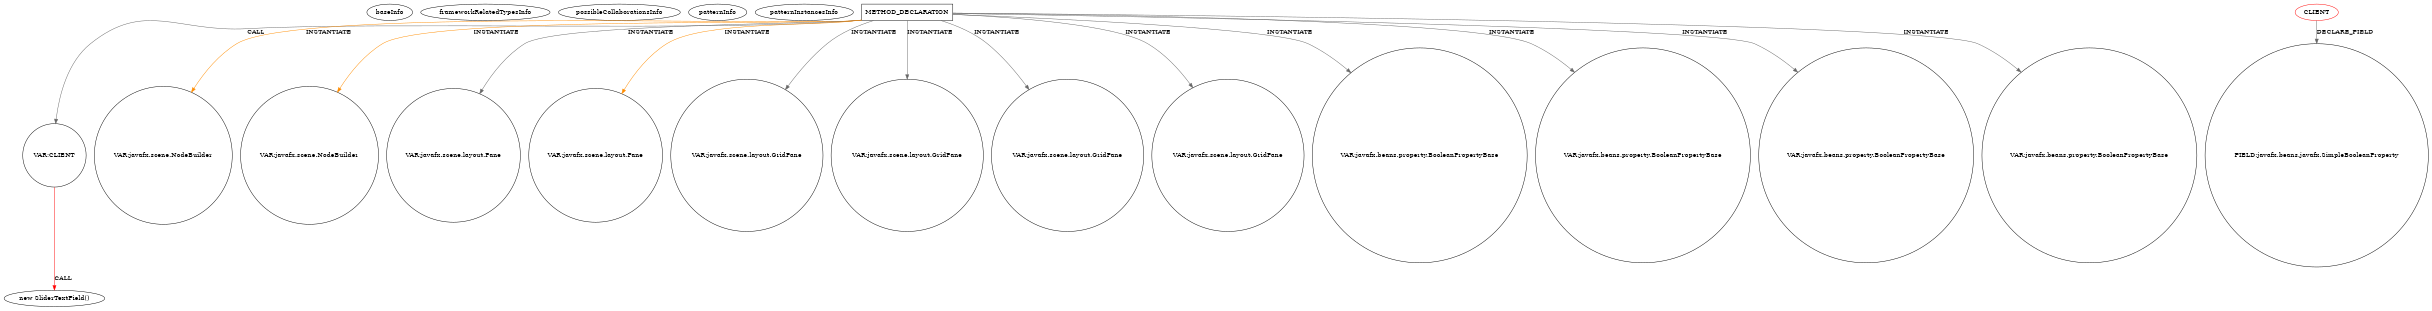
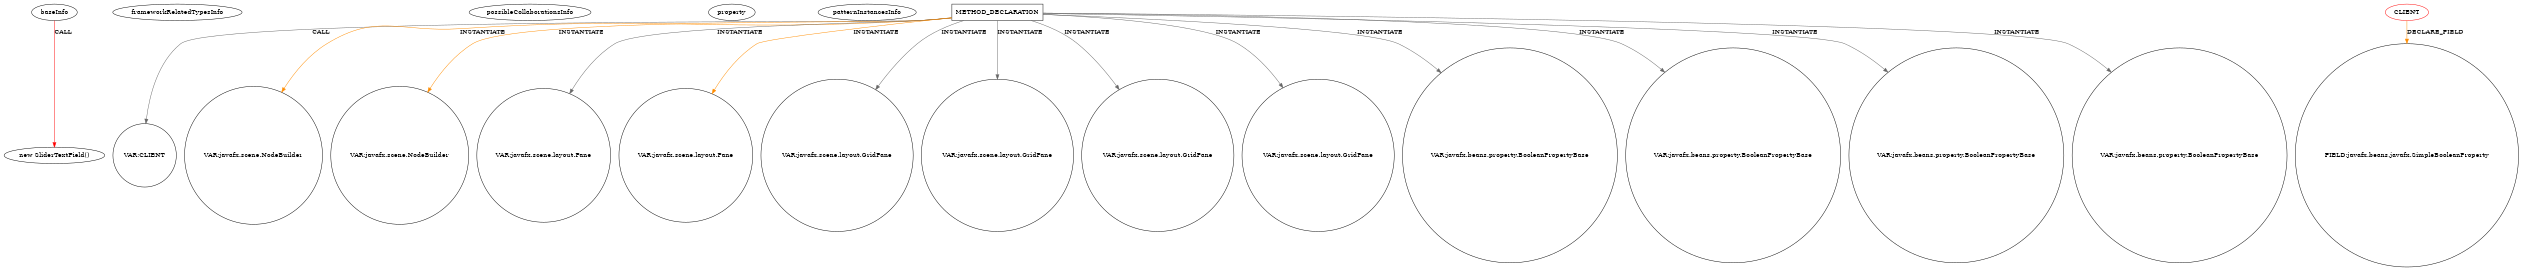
node "patternInfo": label "patternInfo" -> "property"
edge "CLIENT" -> "FIELD:javafx.beans.javafx.SimpleBooleanProperty": color gray40 -> darkorange
edge "VAR:CLIENT" -> "new SliderTextField()": now "baseInfo" -> "new SliderTextField()"
